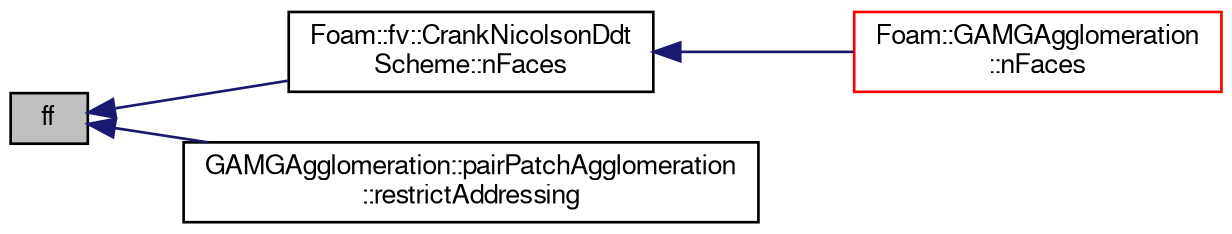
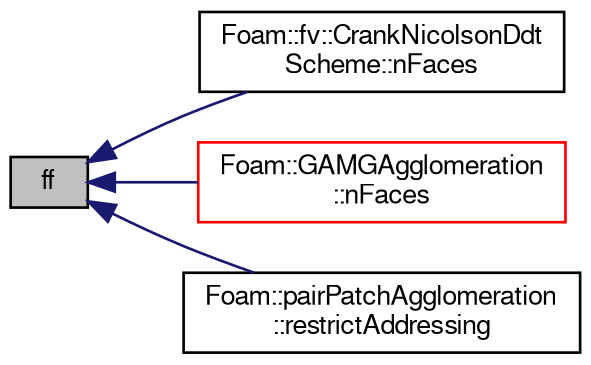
edge "Foam::GAMGAgglomeration ::nFaces" -> "Foam::fv::CrankNicolsonDdt Scheme::nFaces": now "Foam::GAMGAgglomeration ::nFaces" -> "ff"
node "GAMGAgglomeration::pairPatchAgglomeration ::restrictAddressing": label "GAMGAgglomeration::pairPatchAgglomeration ::restrictAddressing" -> "Foam::pairPatchAgglomeration ::restrictAddressing"
